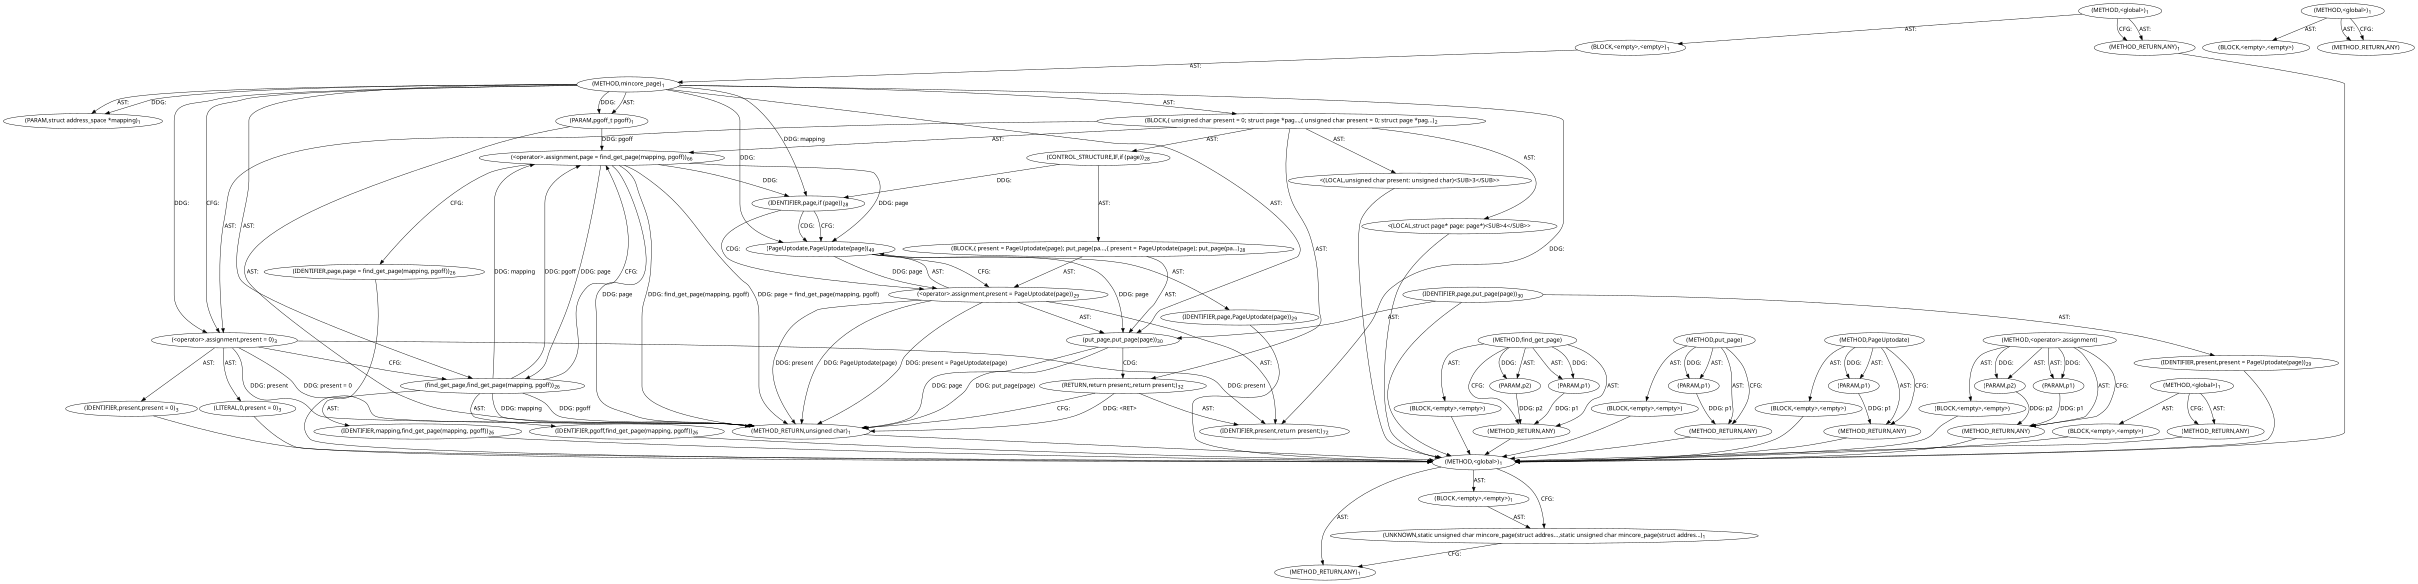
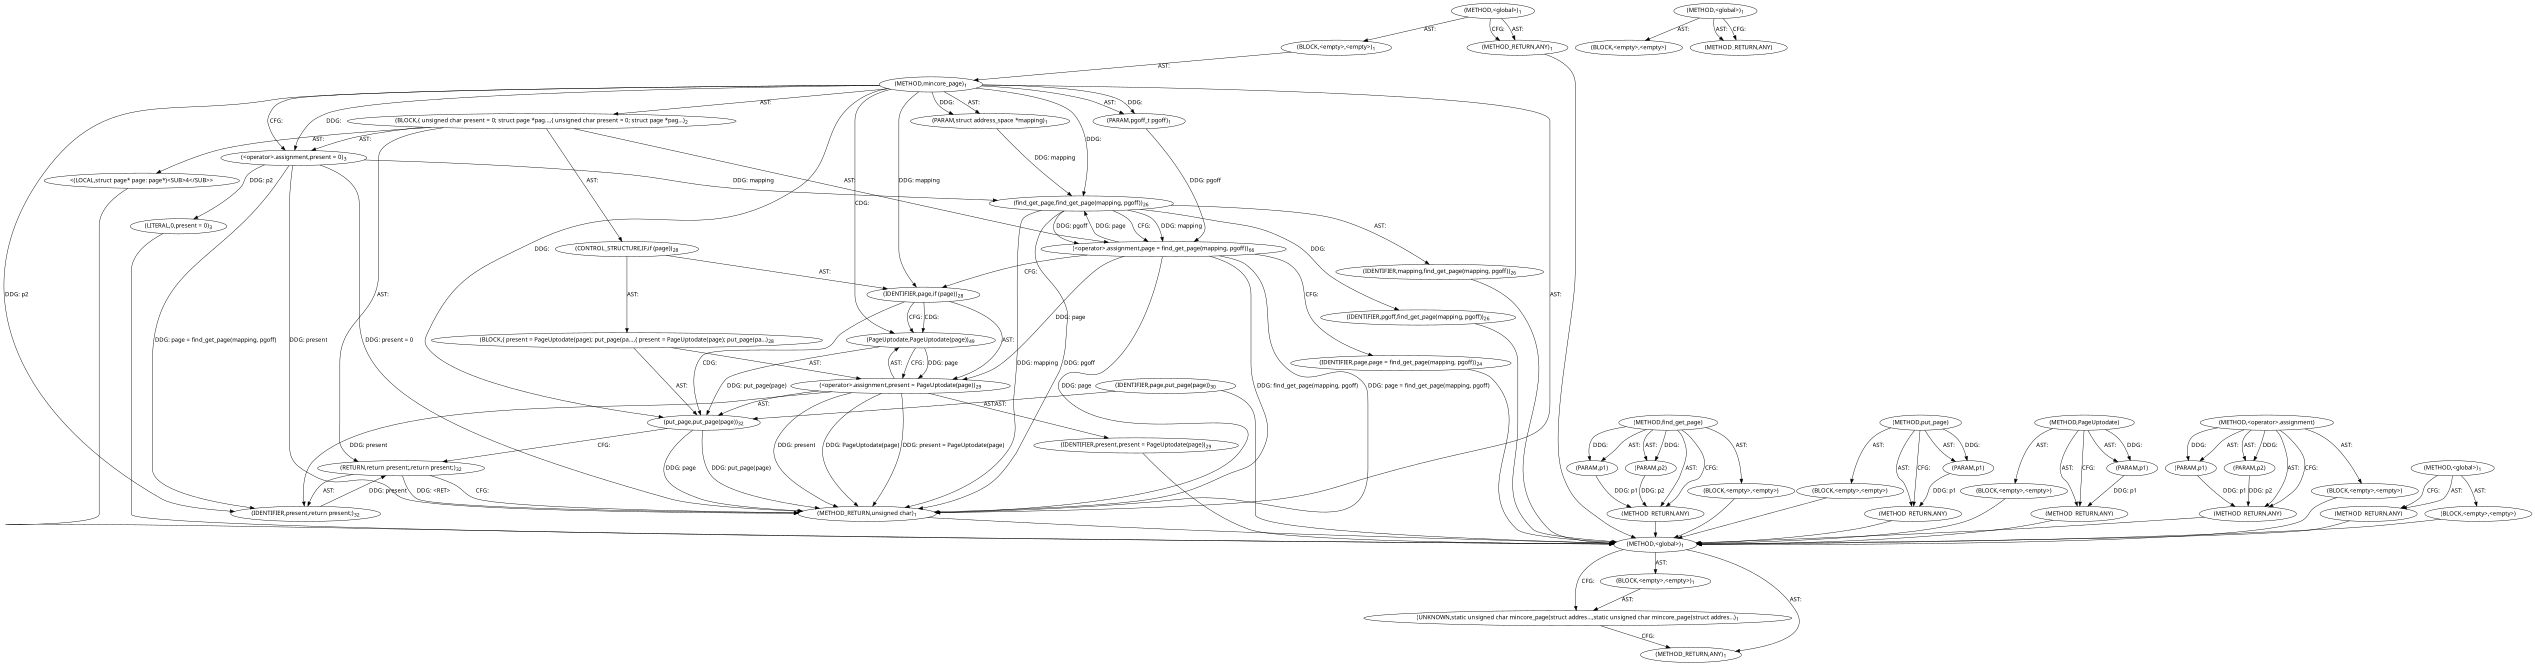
edge "(METHOD,mincore_page)" -> "(PageUptodate,PageUptodate(page))": label "DDG: " -> "CDG: "
edge "(PARAM,struct address_space *mapping)" -> "(find_get_page,find_get_page(mapping, pgoff))": added, label "DDG: mapping"
edge "(<operator>.assignment,page = find_get_page(mapping, pgoff))" -> "(PageUptodate,PageUptodate(page))": now "(<operator>.assignment,page = find_get_page(mapping, pgoff))" -> "(<operator>.assignment,present = PageUptodate(page))"
edge "(<operator>.assignment,page = find_get_page(mapping, pgoff))" -> "(IDENTIFIER,page,if (page))": label "DDG: " -> "CFG: "
edge "(CONTROL_STRUCTURE,IF,if (page))" -> "(IDENTIFIER,page,if (page))": label "DDG: " -> "AST: "
node "<(LOCAL,unsigned char present: unsigned char)<SUB>3</SUB>>": removed
edge "(METHOD,mincore_page)" -> "(put_page,put_page(page))": label "AST: " -> "DDG: "
edge "(METHOD,mincore_page)" -> "(find_get_page,find_get_page(mapping, pgoff))": label "AST: " -> "DDG: "
edge "(IDENTIFIER,page,if (page))" -> "(<operator>.assignment,present = PageUptodate(page))": label "CDG: " -> "AST: "
edge "(METHOD,mincore_page)" -> "(IDENTIFIER,present,return present;)": label "DDG: " -> "DDG: p2"
node "(IDENTIFIER,page,page = find_get_page(mapping, pgoff))": text "26" -> "24"
edge "(PageUptodate,PageUptodate(page))" -> "(put_page,put_page(page))": label "DDG: page" -> "DDG: put_page(page)"
edge "(IDENTIFIER,page,put_page(page))" -> "(IDENTIFIER,present,present = PageUptodate(page))": now "(<operator>.assignment,present = PageUptodate(page))" -> "(IDENTIFIER,present,present = PageUptodate(page))"
node "(IDENTIFIER,page,PageUptodate(page))": removed
edge "(PARAM,pgoff_t pgoff)" -> "(METHOD_RETURN,unsigned char)": now "(METHOD,mincore_page)" -> "(METHOD_RETURN,unsigned char)"
node "(put_page,put_page(page))": text "30" -> "32"
edge "(IDENTIFIER,page,if (page))" -> "(put_page,put_page(page))": added, label "CDG:"
edge "(<operator>.assignment,present = 0)" -> "(LITERAL,0,present = 0)": label "AST: " -> "DDG: p2"
edge "(<operator>.assignment,present = 0)" -> "(find_get_page,find_get_page(mapping, pgoff))": label "CFG: " -> "DDG: mapping"
edge "(put_page,put_page(page))" -> "(RETURN,return present;,return present;)": label "CDG: " -> "CFG: "
edge "(<operator>.assignment,present = PageUptodate(page))" -> "(IDENTIFIER,present,return present;)": label "AST: " -> "DDG: present"
edge "(<operator>.assignment,present = 0)" -> "(IDENTIFIER,present,return present;)": label "DDG: present" -> "DDG: page = find_get_page(mapping, pgoff)"
node "(IDENTIFIER,present,present = 0)": removed
edge "(find_get_page,find_get_page(mapping, pgoff))" -> "(IDENTIFIER,pgoff,find_get_page(mapping, pgoff))": label "AST: " -> "DDG: "
node "(IDENTIFIER,present,return present;)": text "72" -> "32"
edge "(IDENTIFIER,present,return present;)" -> "(RETURN,return present;,return present;)": added, label "DDG: present"
